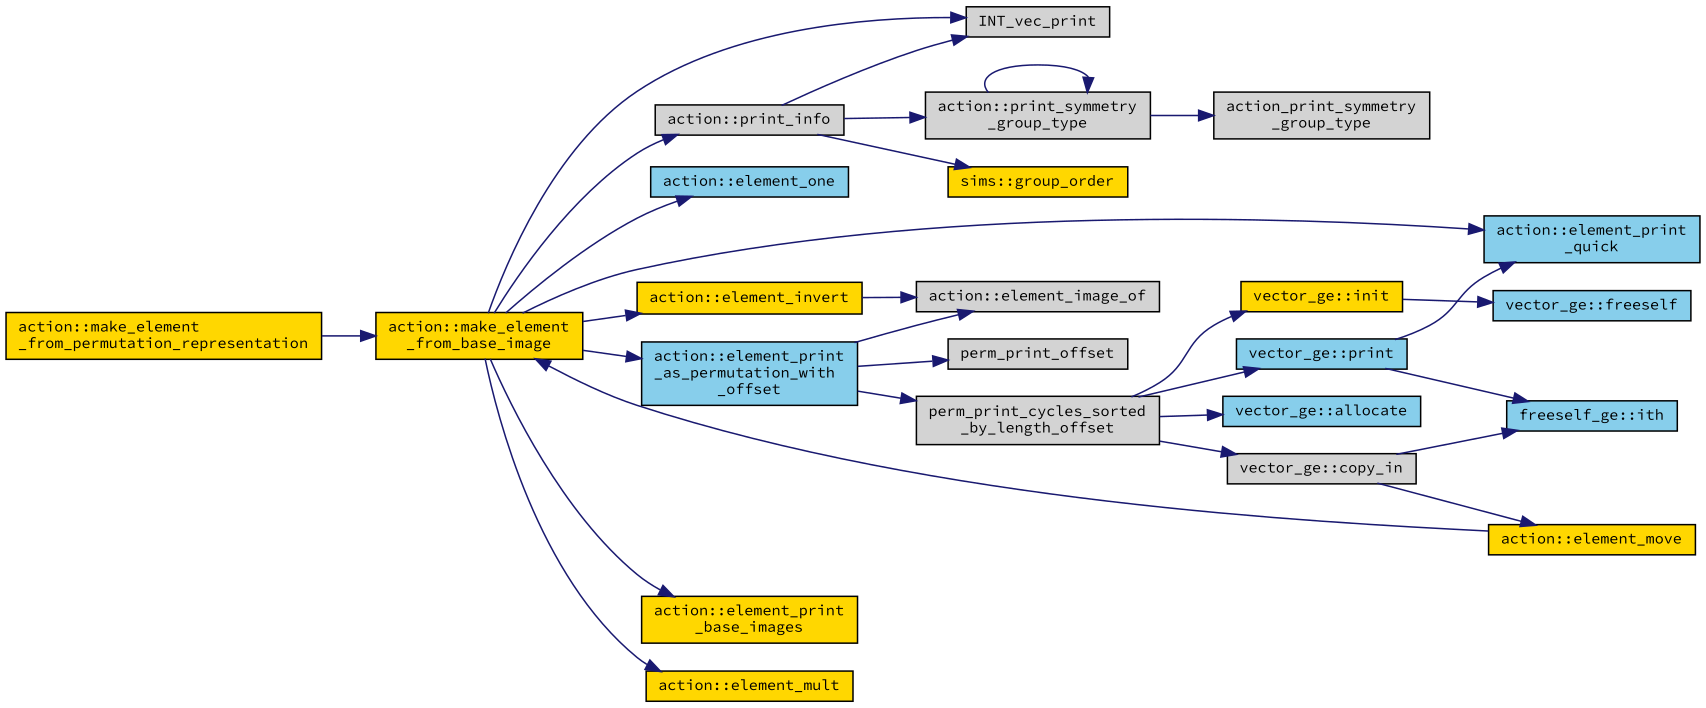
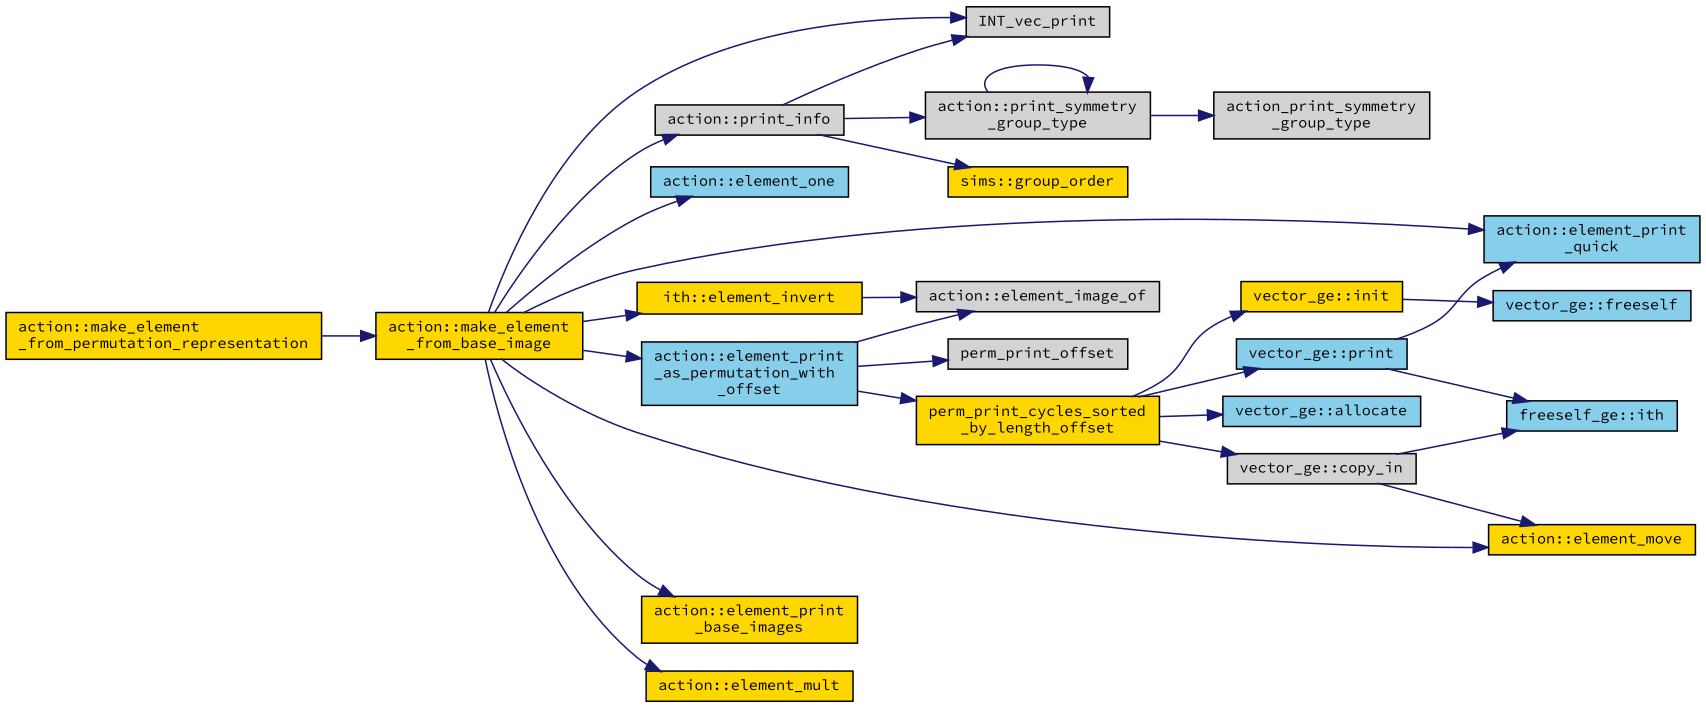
node "action::element_invert": label "action::element_invert" -> "ith::element_invert"
node "perm_print_cycles_sorted _by_length_offset": fillcolor lightgrey -> gold
edge "action::element_move" -> "action::make_element _from_base_image": reversed
